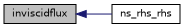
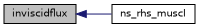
node "ns_rhs_rhs": label "ns_rhs_rhs" -> "ns_rhs_muscl"
